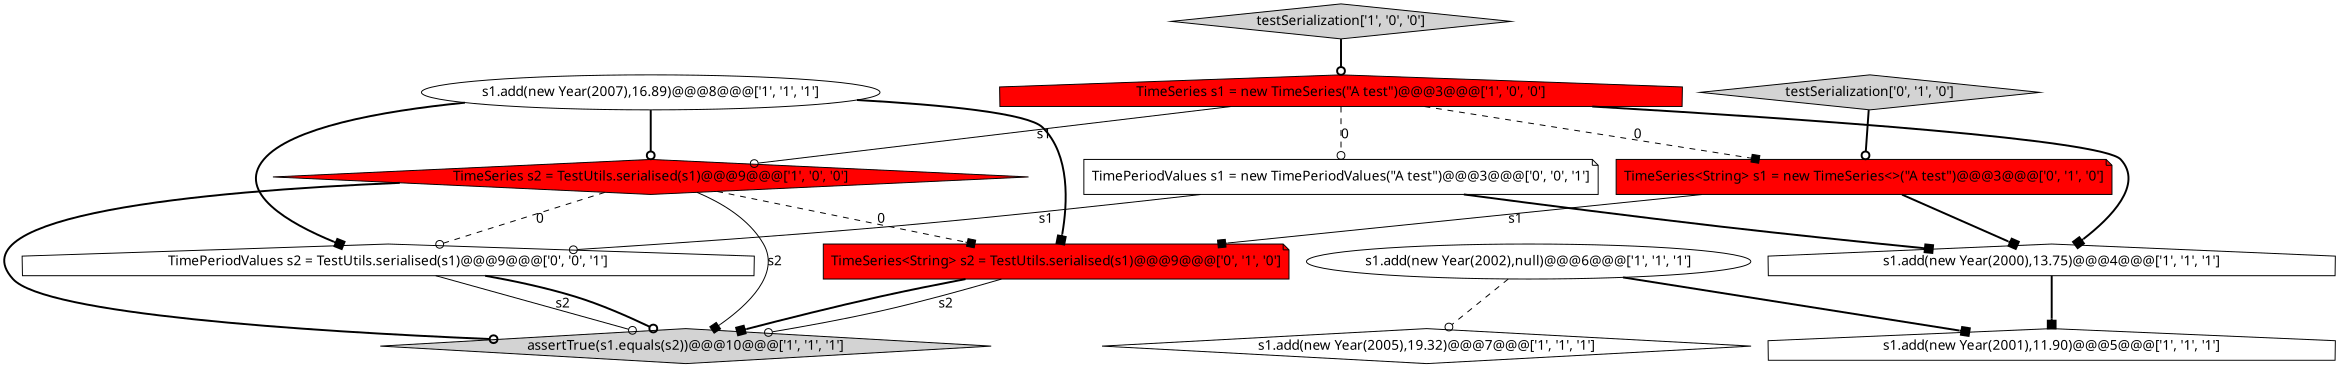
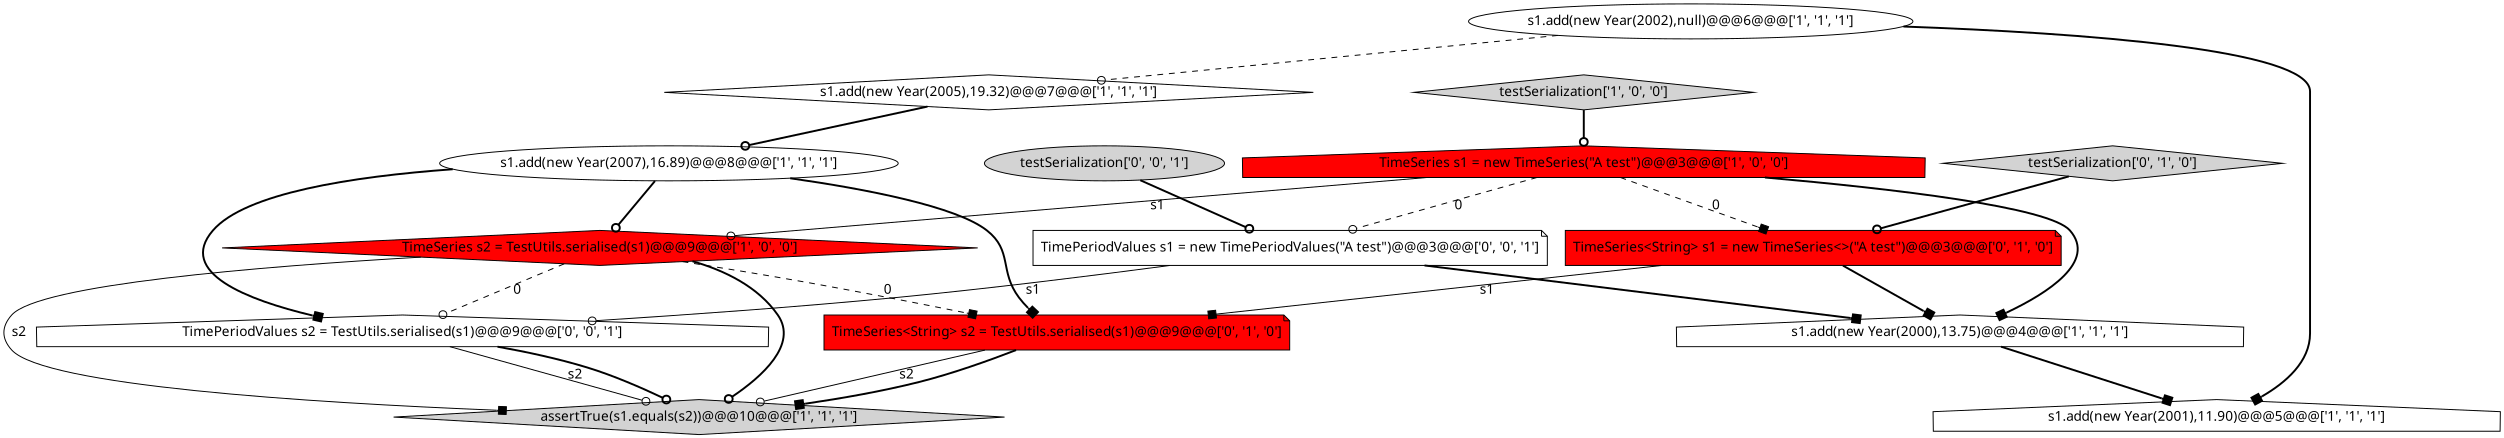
edge "s1.add(new Year(2005),19.32)@@@7@@@['1', '1', '1']" -> "s1.add(new Year(2007),16.89)@@@8@@@['1', '1', '1']": added
node "testSerialization['0', '0', '1']": added
